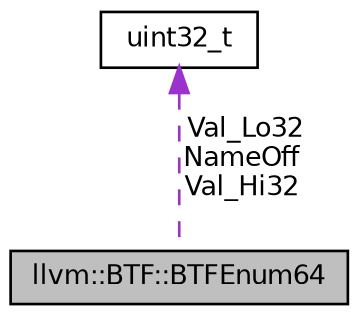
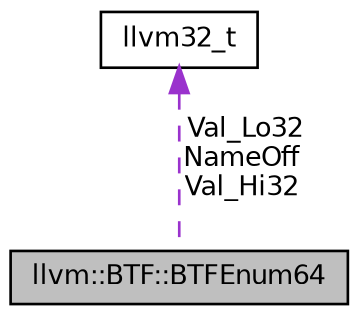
node "uint32_t": label "uint32_t" -> "llvm32_t"
